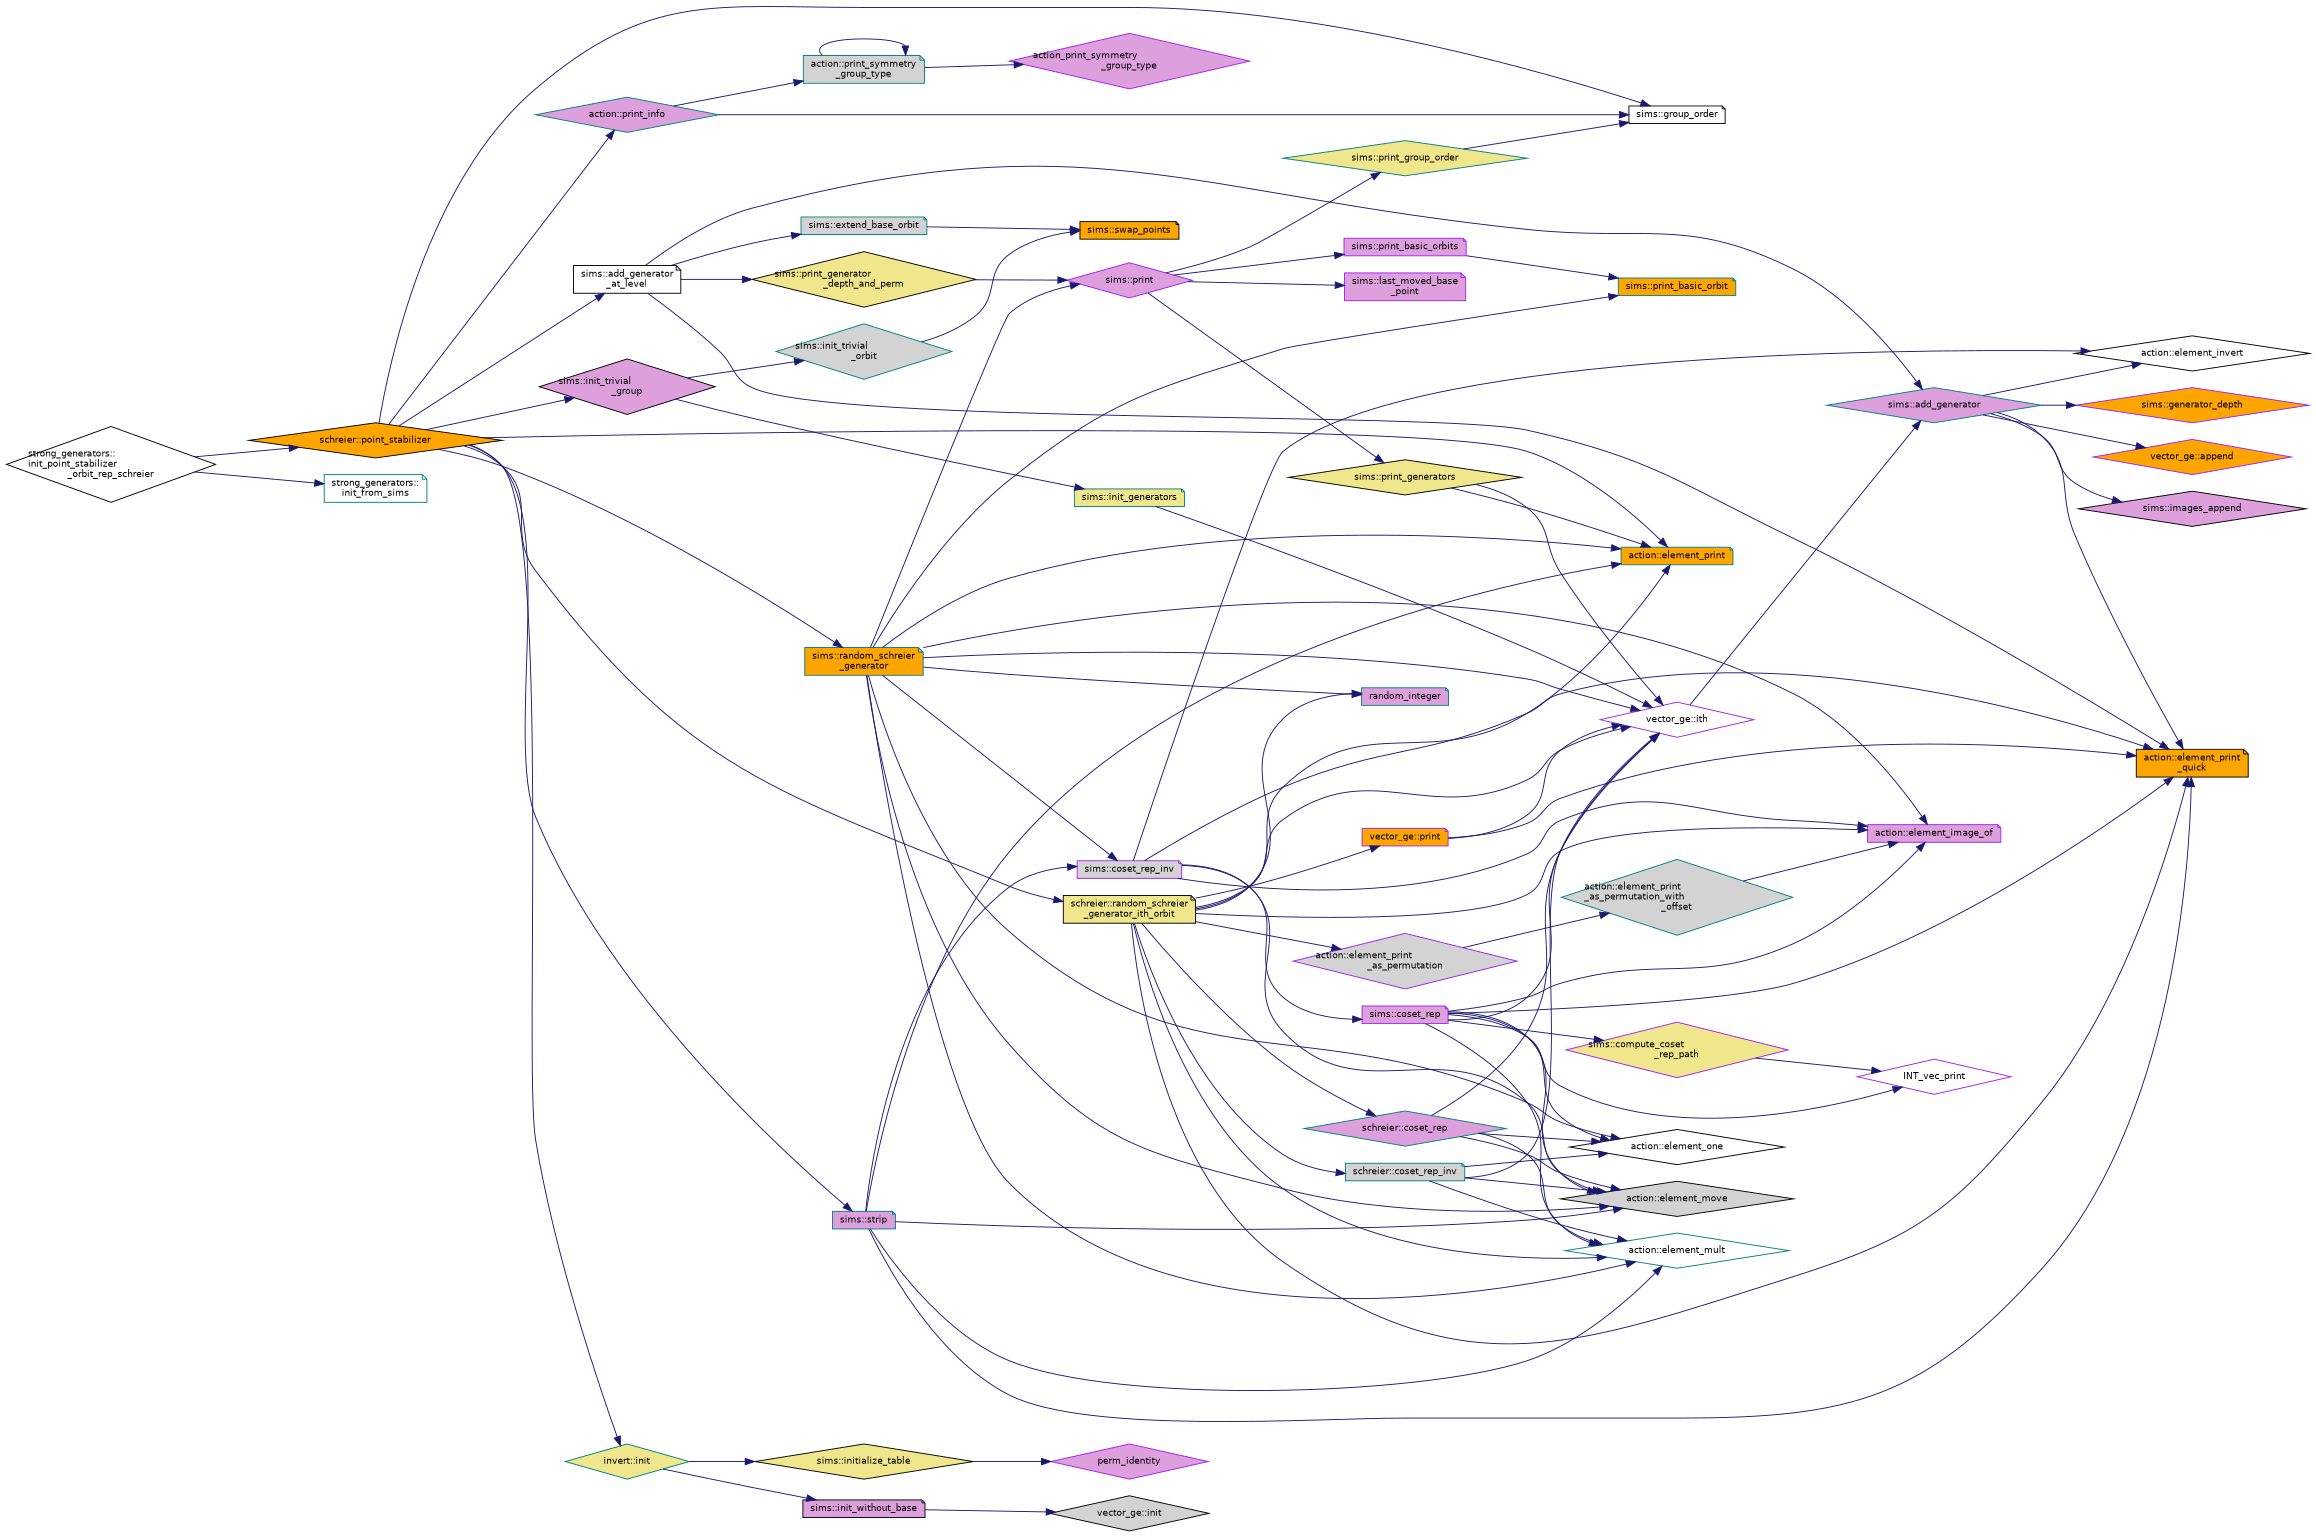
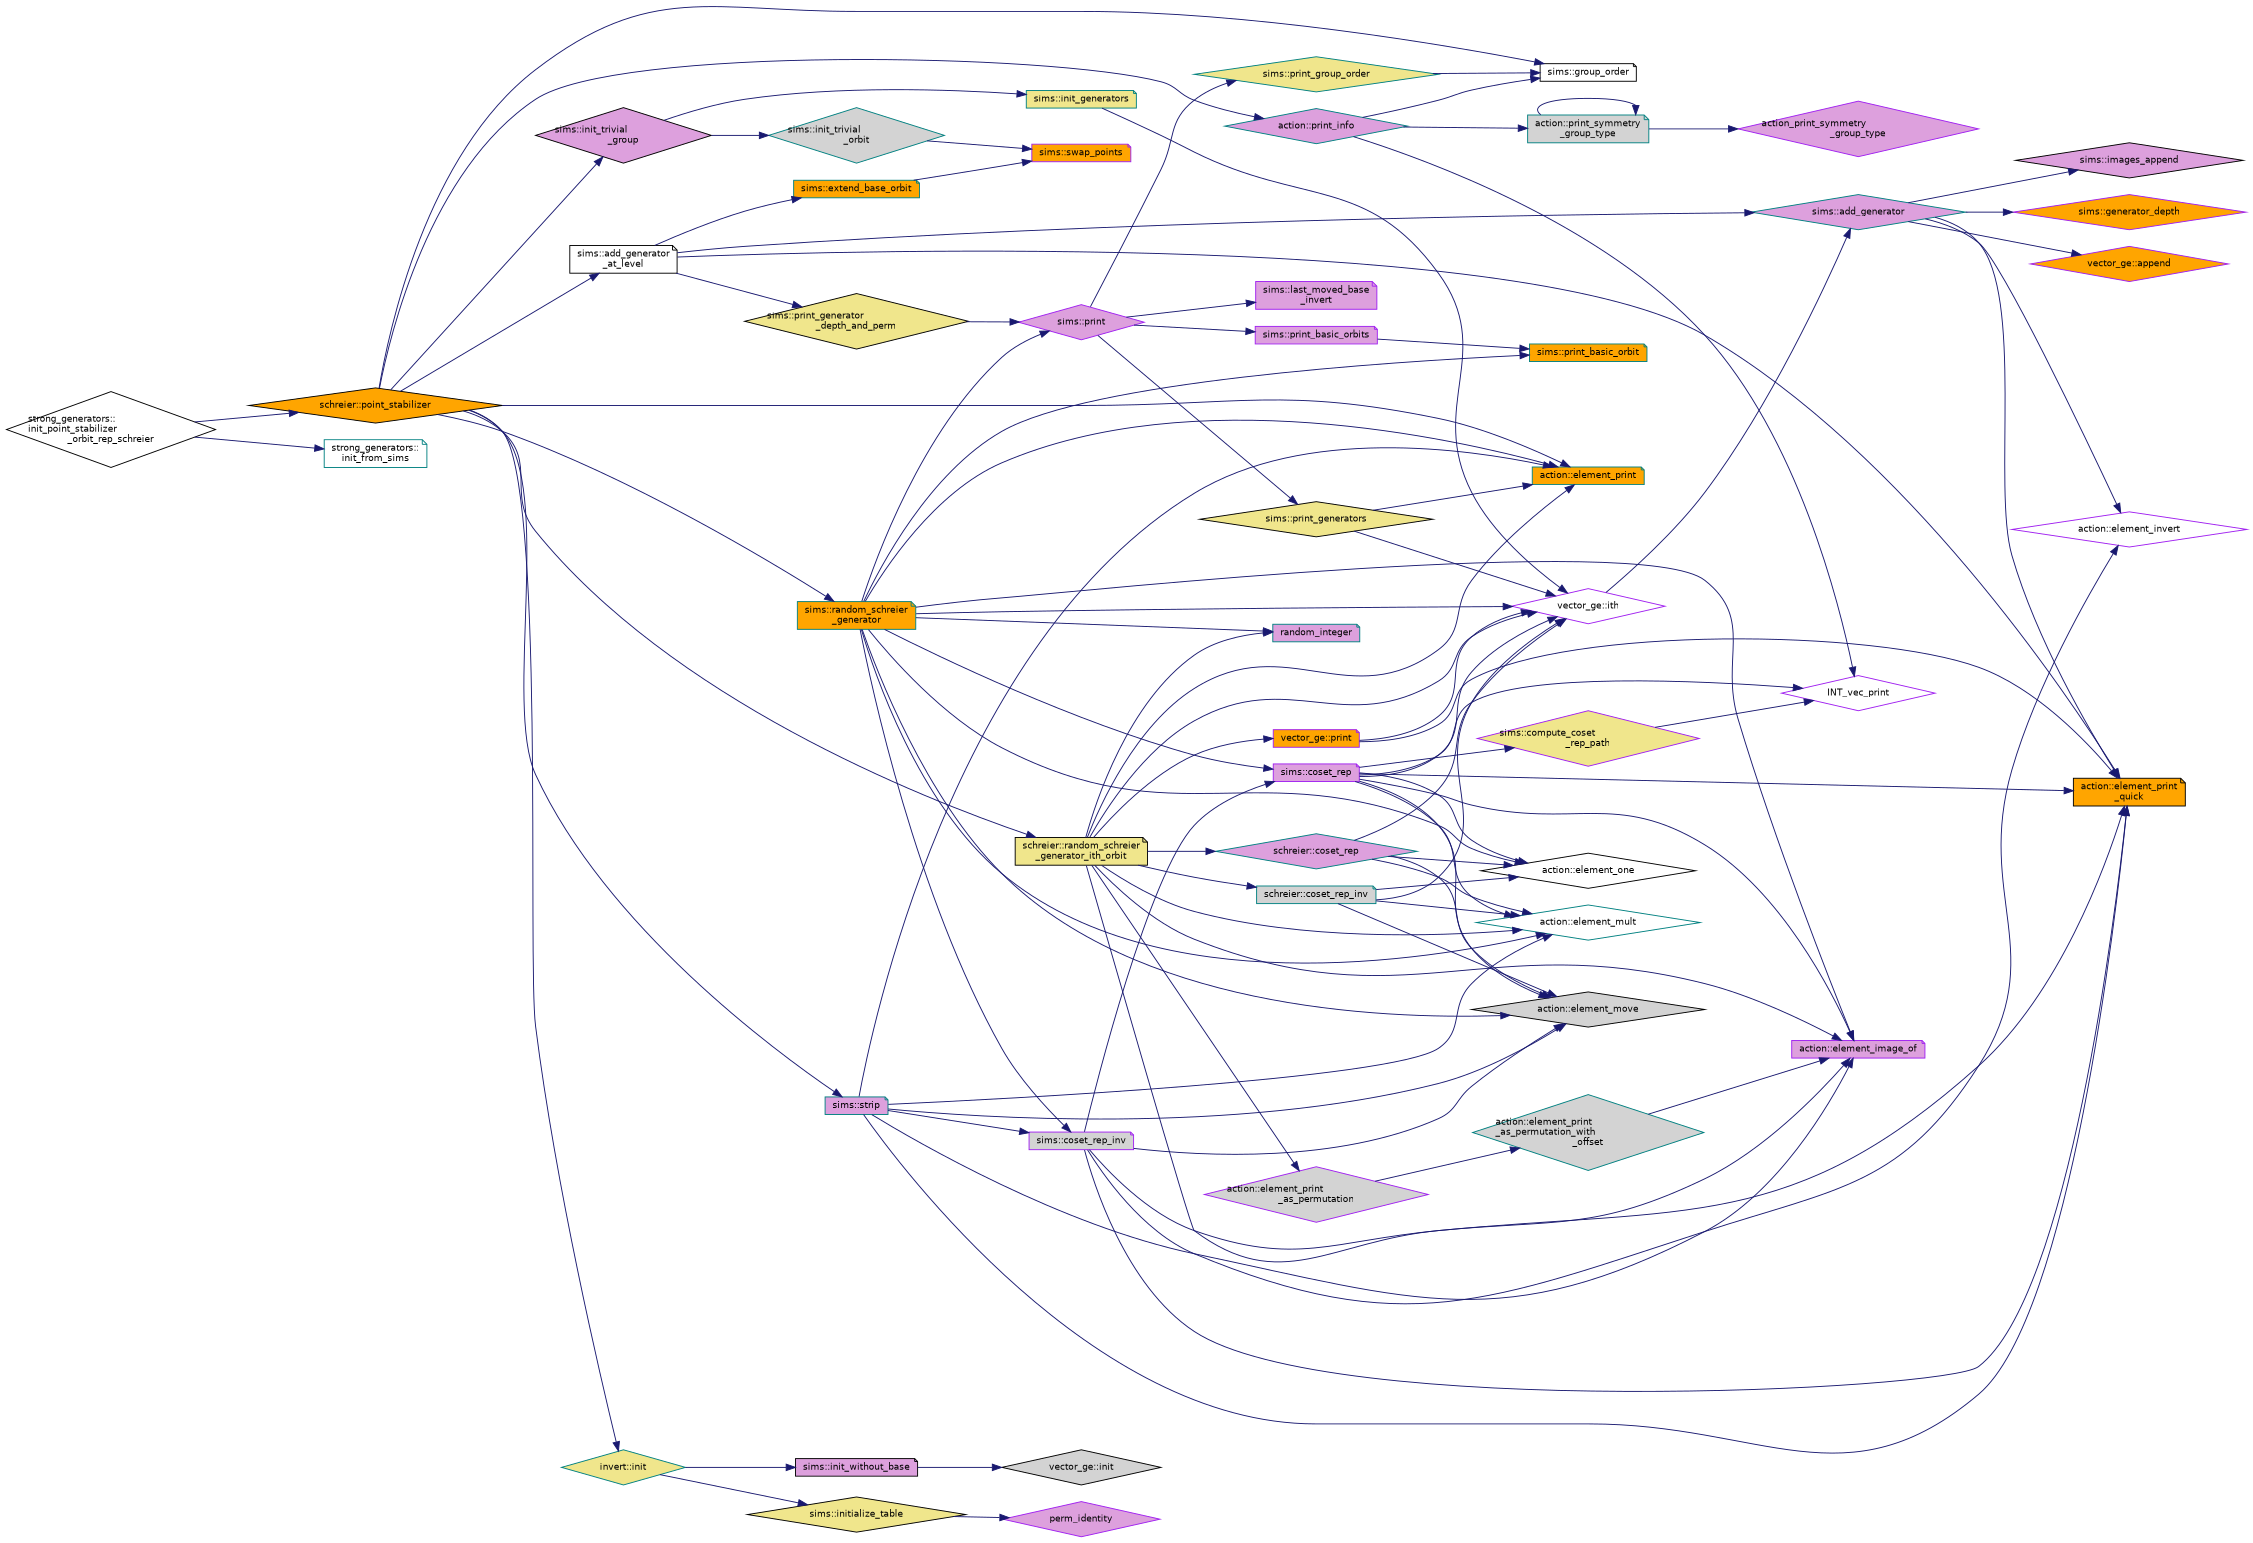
node "sims::extend_base_orbit": fillcolor lightgrey -> orange
node "sims::swap_points": color black -> purple
node "sims::last_moved_base _point": label "sims::last_moved_base _point" -> "sims::last_moved_base _invert"
edge "action::print_info" -> "INT_vec_print": added
node "action::element_invert": color black -> purple
edge "sims::random_schreier _generator" -> "sims::coset_rep": added
edge "sims::strip" -> "action::element_image_of": added
